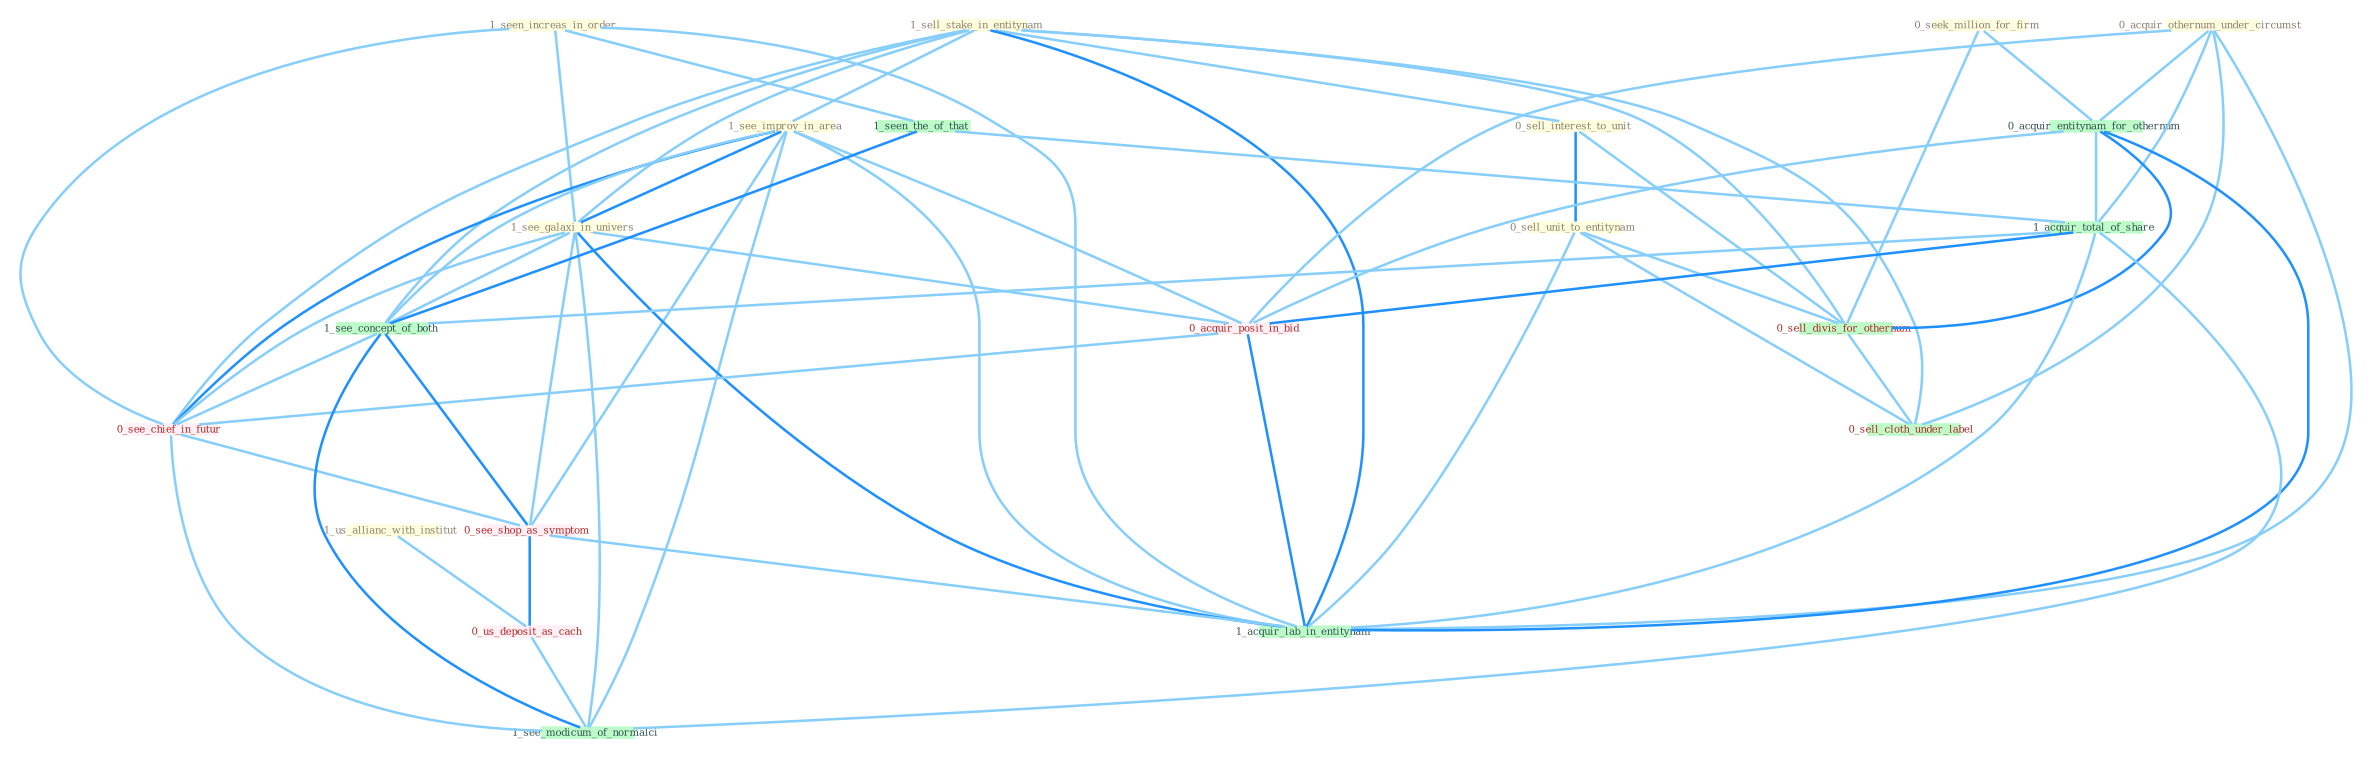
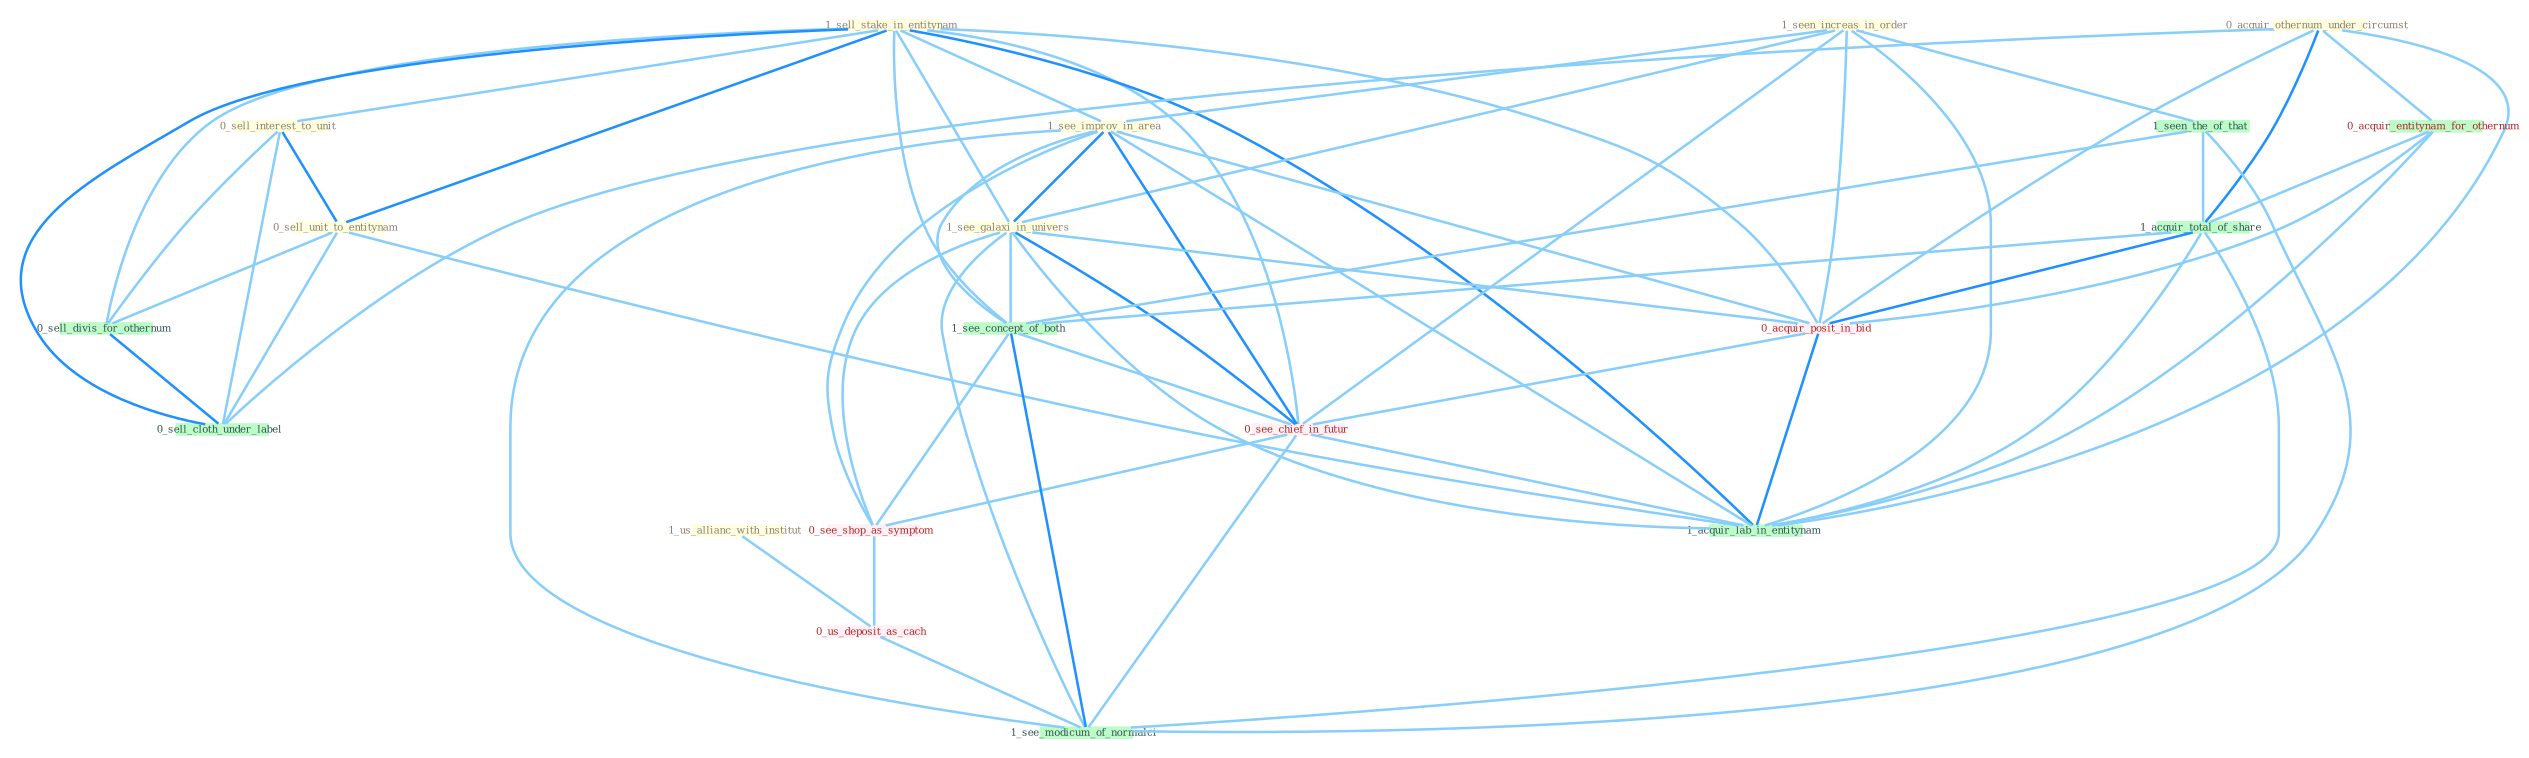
node "0_seek_million_for_firm": removed
edge "1_seen_increas_in_order" -- "1_see_improv_in_area": added
edge "1_sell_stake_in_entitynam" -- "0_acquir_posit_in_bid": added
edge "1_sell_stake_in_entitynam" -- "0_sell_cloth_under_label": color #87cefa -> #1e90ff
edge "1_sell_stake_in_entitynam" -- "0_sell_unit_to_entitynam": added
node "0_acquir_entitynam_for_othernum": fontcolor #2f4f4f -> #b22222
edge "0_acquir_othernum_under_circumst" -- "1_acquir_total_of_share": color #87cefa -> #1e90ff
edge "1_seen_increas_in_order" -- "0_acquir_posit_in_bid": added
edge "1_seen_the_of_that" -- "1_see_concept_of_both": color #1e90ff -> #87cefa
edge "0_sell_interest_to_unit" -- "0_sell_cloth_under_label": added
edge "0_acquir_entitynam_for_othernum" -- "0_sell_divis_for_othernum": removed
edge "1_see_galaxi_in_univers" -- "0_see_chief_in_futur": color #87cefa -> #1e90ff
node "0_sell_divis_for_othernum": fontcolor #b22222 -> #2f4f4f
edge "0_sell_divis_for_othernum" -- "0_sell_cloth_under_label": color #87cefa -> #1e90ff
edge "1_see_concept_of_both" -- "0_see_shop_as_symptom": color #1e90ff -> #87cefa
node "0_sell_cloth_under_label": fontcolor #b22222 -> #2f4f4f
edge "1_see_galaxi_in_univers" -- "1_acquir_lab_in_entitynam": color #1e90ff -> #87cefa
edge "0_acquir_entitynam_for_othernum" -- "1_acquir_lab_in_entitynam": color #1e90ff -> #87cefa
edge "0_see_shop_as_symptom" -- "0_us_deposit_as_cach": color #1e90ff -> #87cefa
edge "0_see_shop_as_symptom" -- "1_acquir_lab_in_entitynam": now "0_see_chief_in_futur" -- "1_acquir_lab_in_entitynam"
edge "1_seen_the_of_that" -- "1_see_modicum_of_normalci": added
